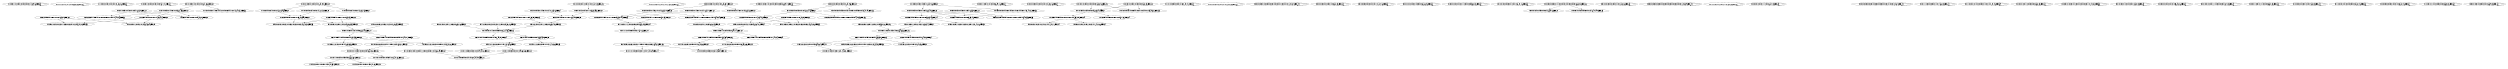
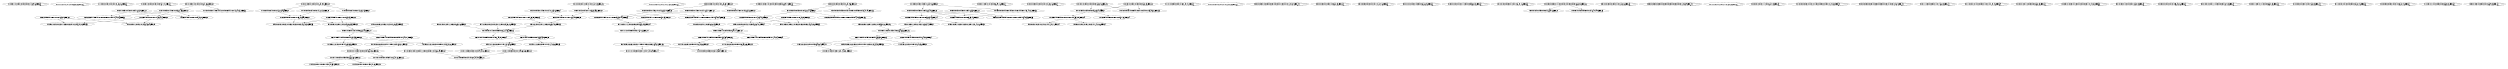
node "0001001000000010100110110000000000010001_1-40:30-LEN:40": added
